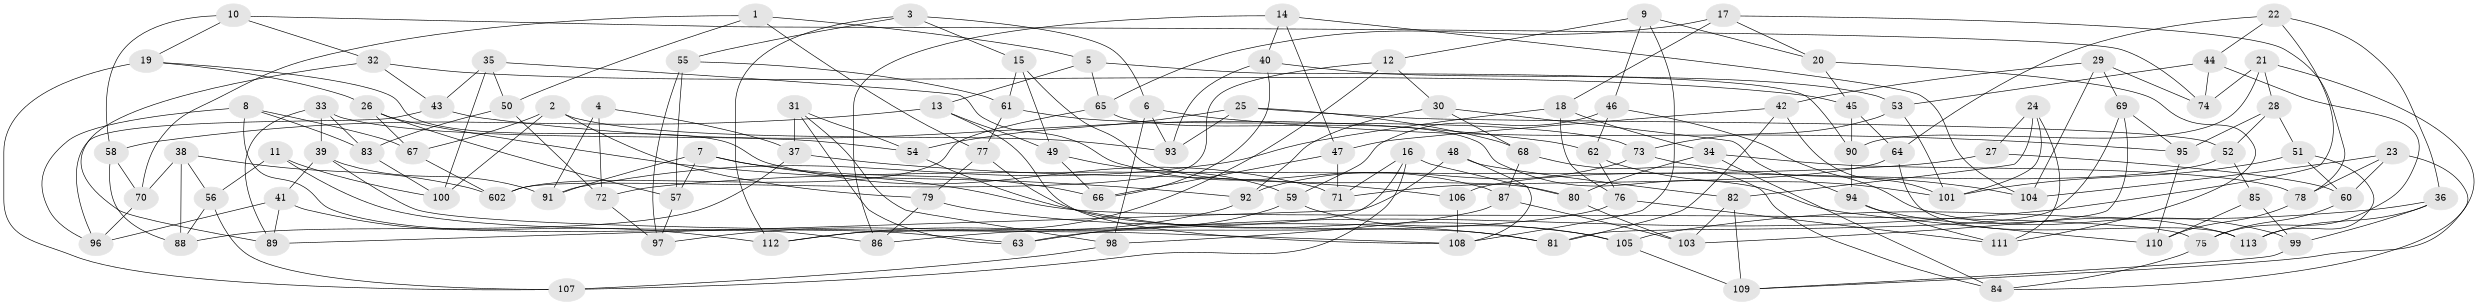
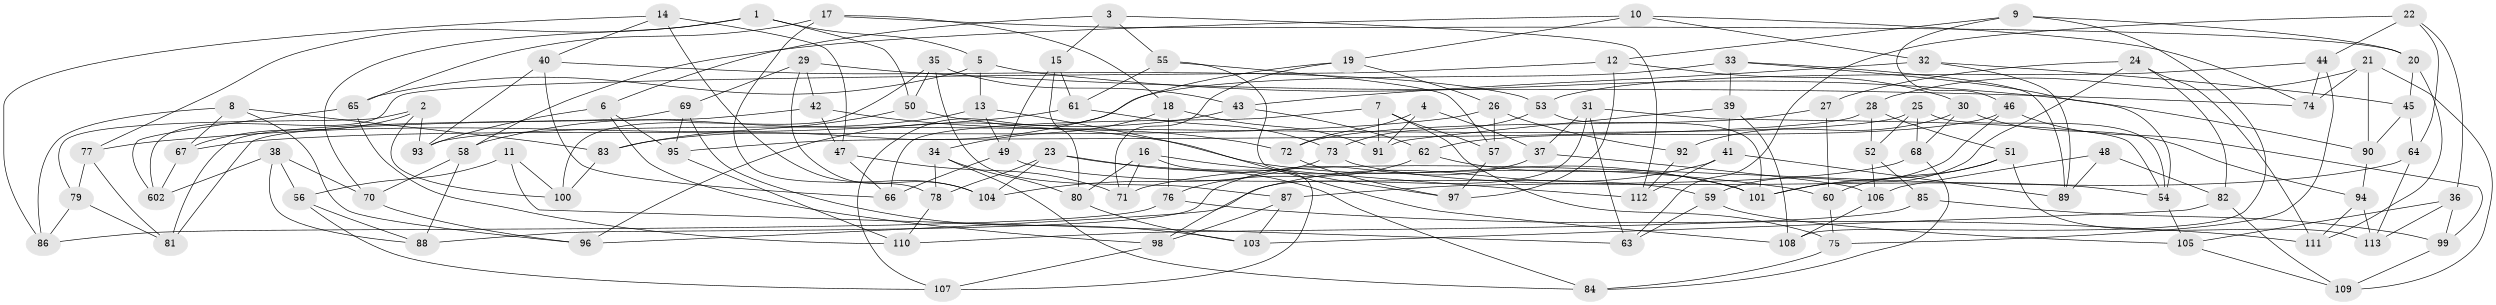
edge "73" -- "92": now "73" -- "54"
edge "48" -- "108": now "48" -- "106"
